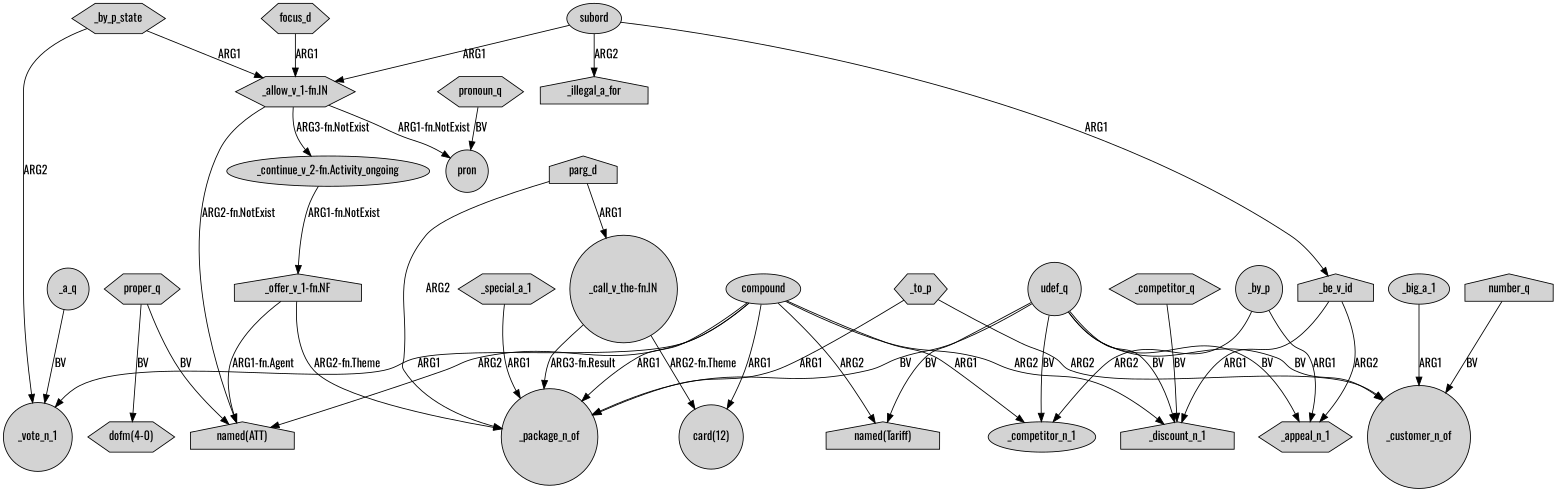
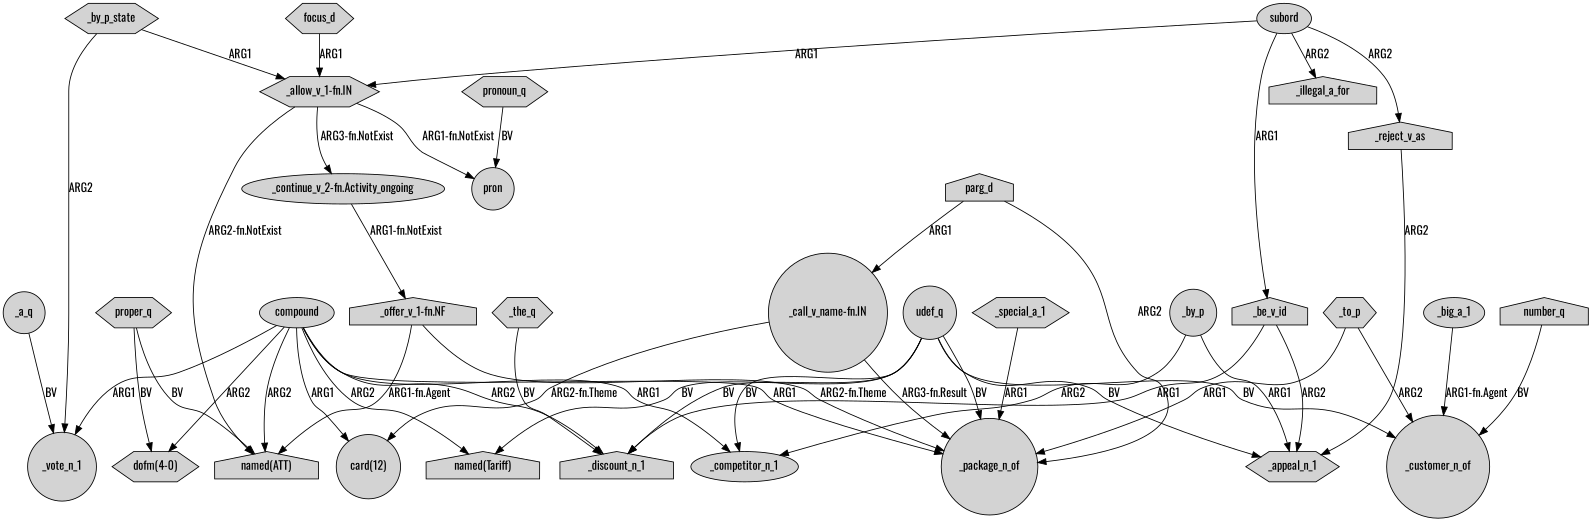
node "_reject_v_as": added
node "_call_v_the-fn.IN": label "_call_v_the-fn.IN" -> "_call_v_name-fn.IN"
node "_competitor_q": label "_competitor_q" -> "_the_q"
edge "_big_a_1" -> "_customer_n_of": label "ARG1" -> "ARG1-fn.Agent"
edge "compound" -> "dofm(4-0)": added, label "ARG2"
